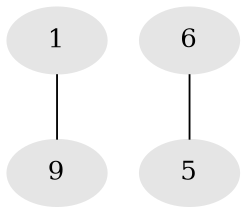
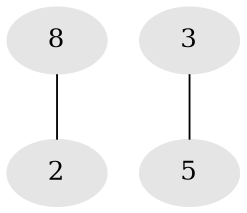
node "1": label "1" -> "8"
node "6": label "6" -> "3"
node "9": label "9" -> "2"
